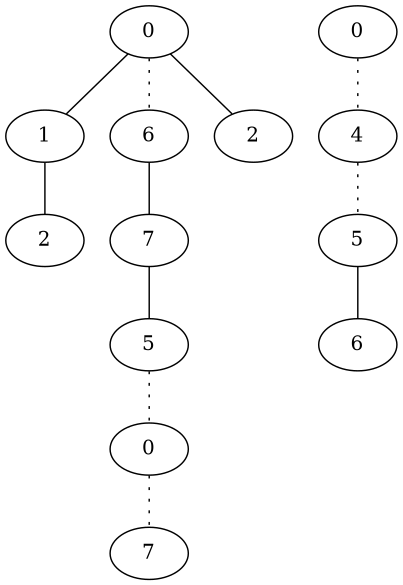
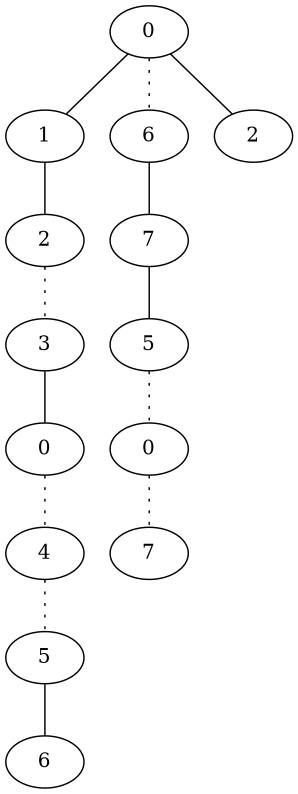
node "3": added
